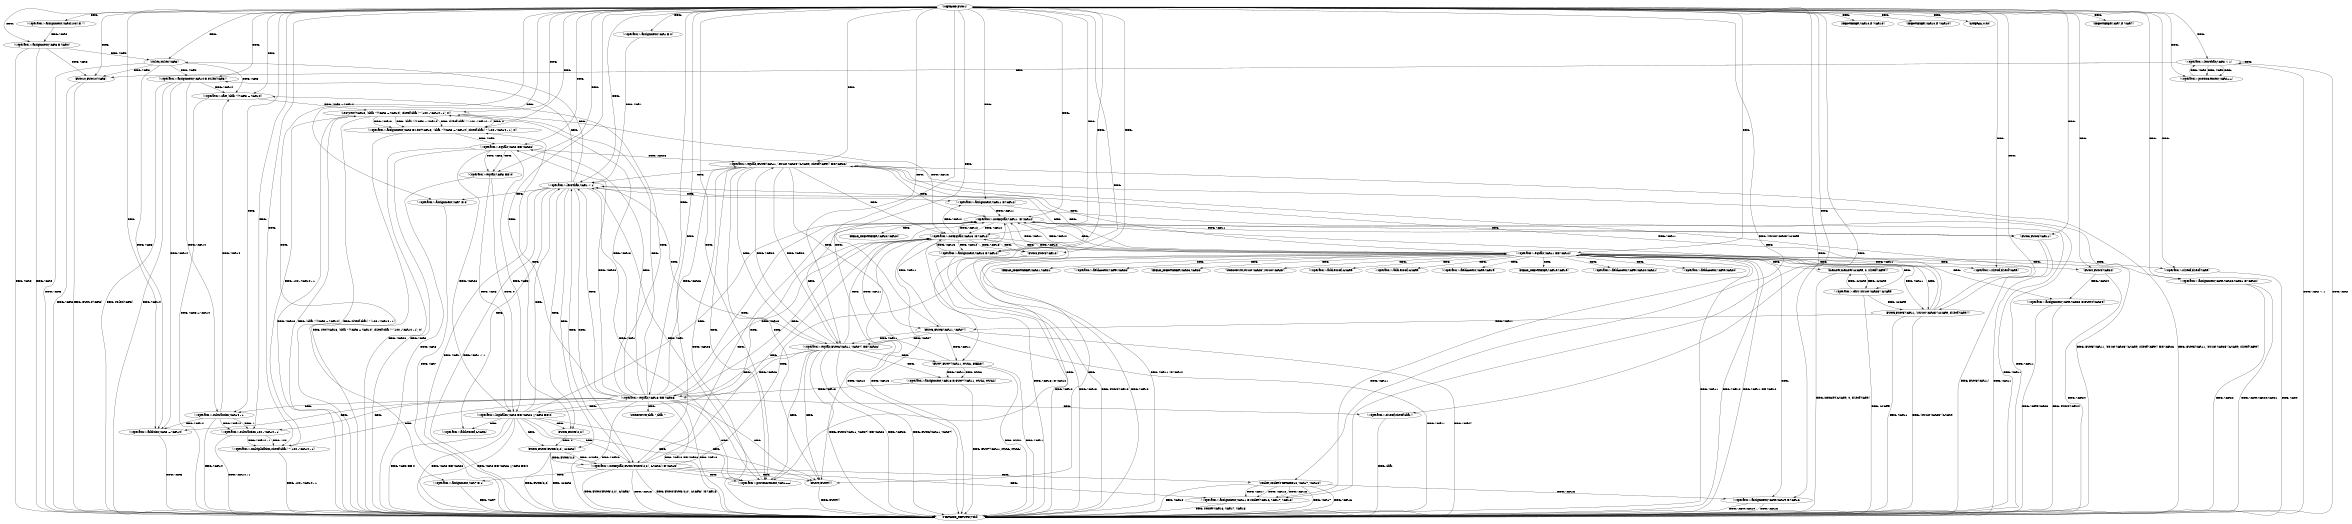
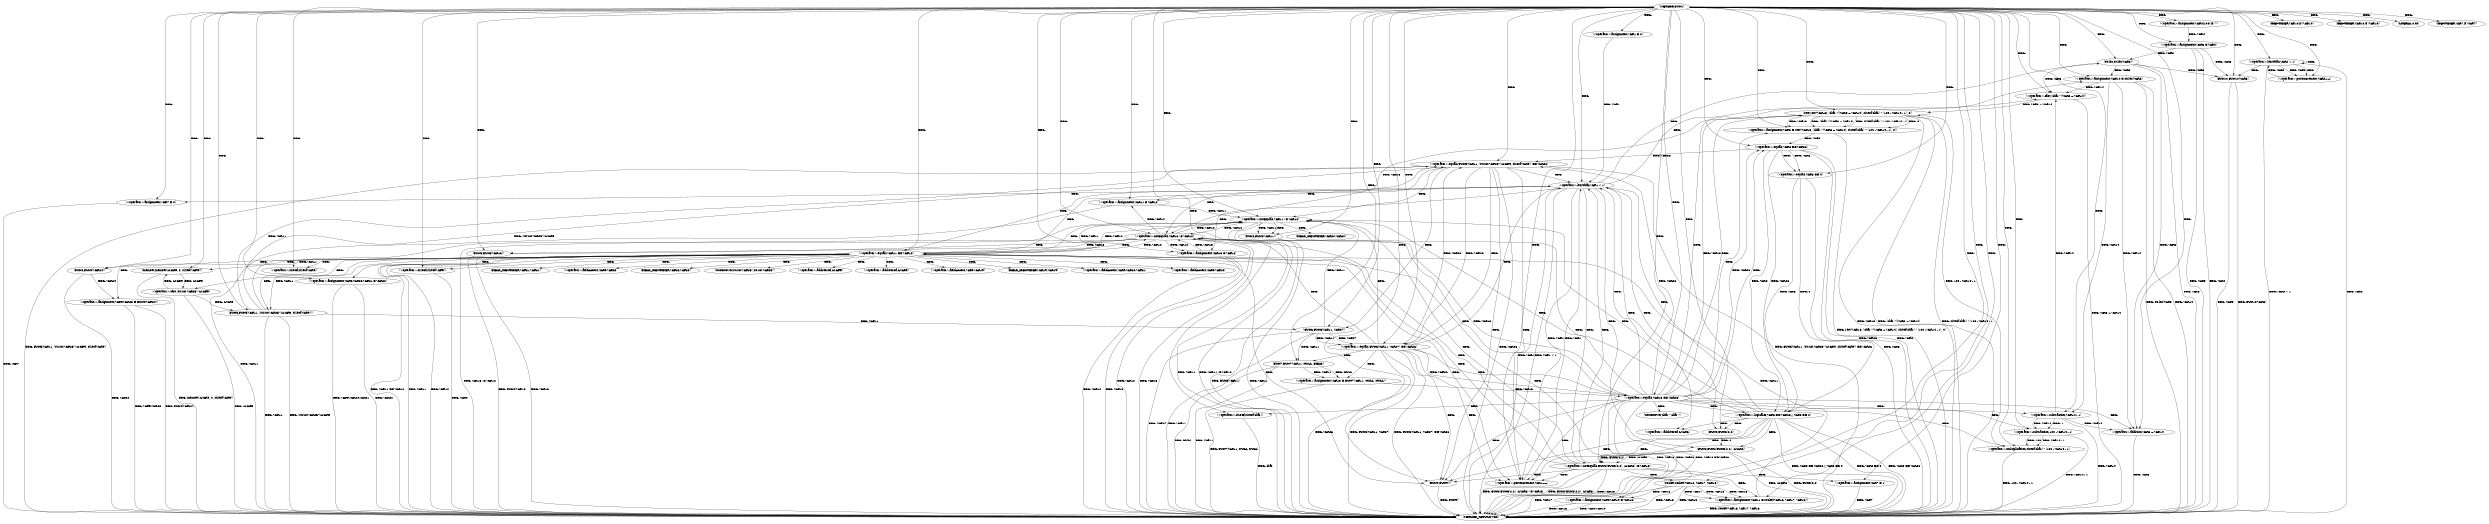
edge "(METHOD,FUN1)" -> "(memset,memset(&VAR9, 0, sizeof(VAR9)))": added, label "DDG:"
edge "(FUN7,FUN7(VAR11, NULL, FIELD))" -> "(<operator>.notEquals,VAR11 != VAR12)": removed, label "DDG: VAR11"
node "(socket,socket(METHOD16, VAR17, VAR18))": label "(socket,socket(METHOD16, VAR17, VAR18))" -> "(socket,socket(VAR16, VAR17, VAR18))"
